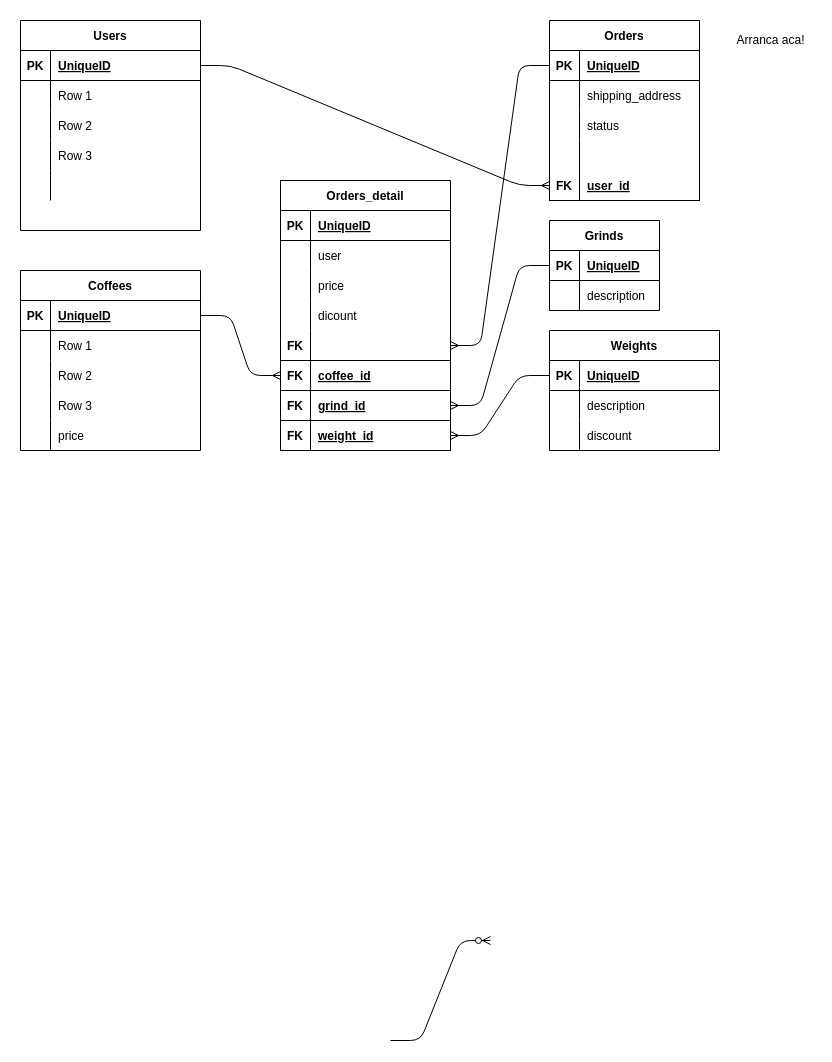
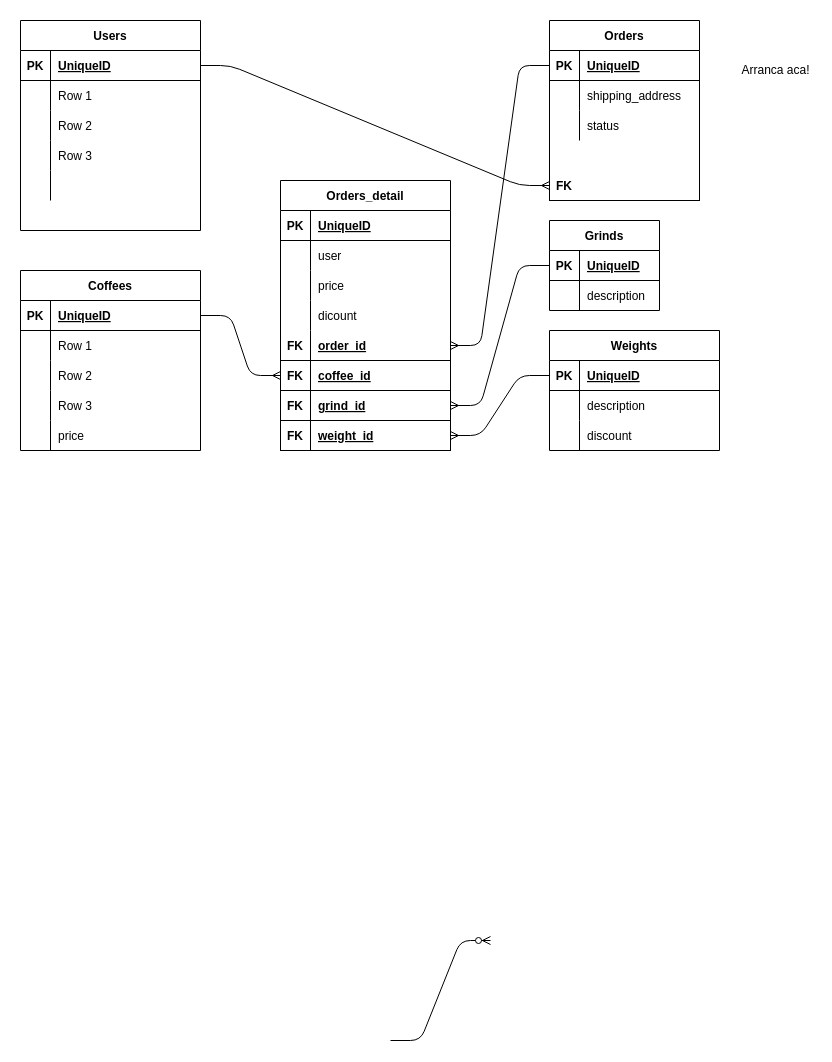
node "Arranca aca!": moved (771, 41) -> (776, 71)
node "user_id": removed
node "order_id": added
